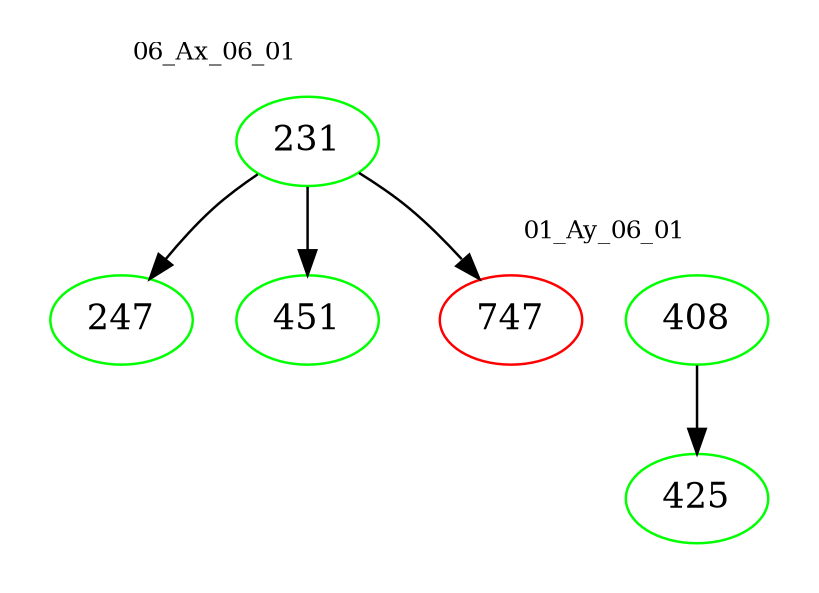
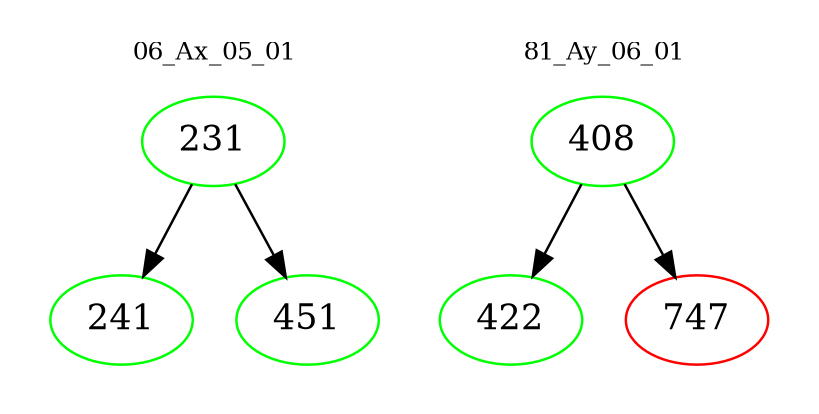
cluster "06_Ax_06_01": label "06_Ax_06_01" -> "06_Ax_05_01"
cluster "01_Ay_06_01": label "01_Ay_06_01" -> "81_Ay_06_01"
edge "231" -> "747": now "408" -> "747"
node "247": label "247" -> "241"
node "425": label "425" -> "422"
